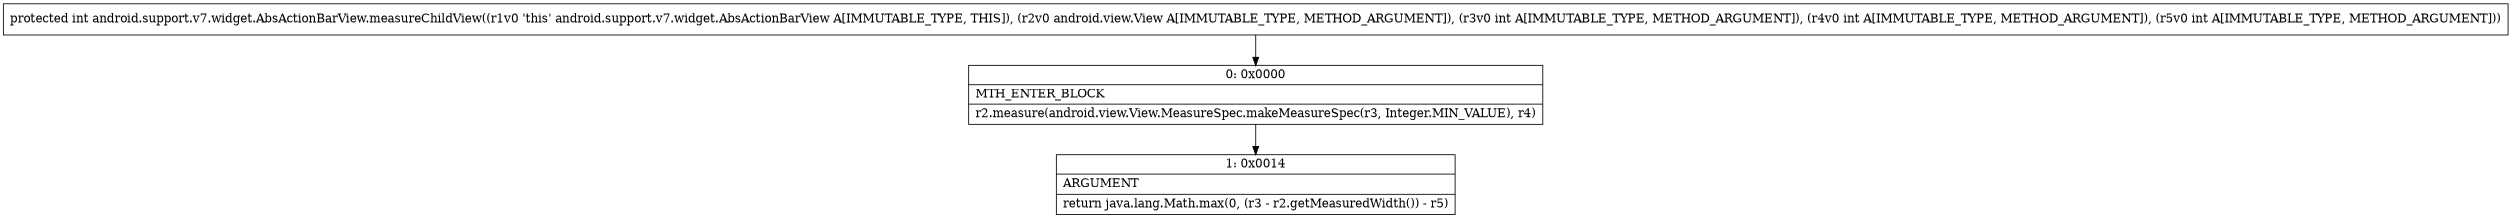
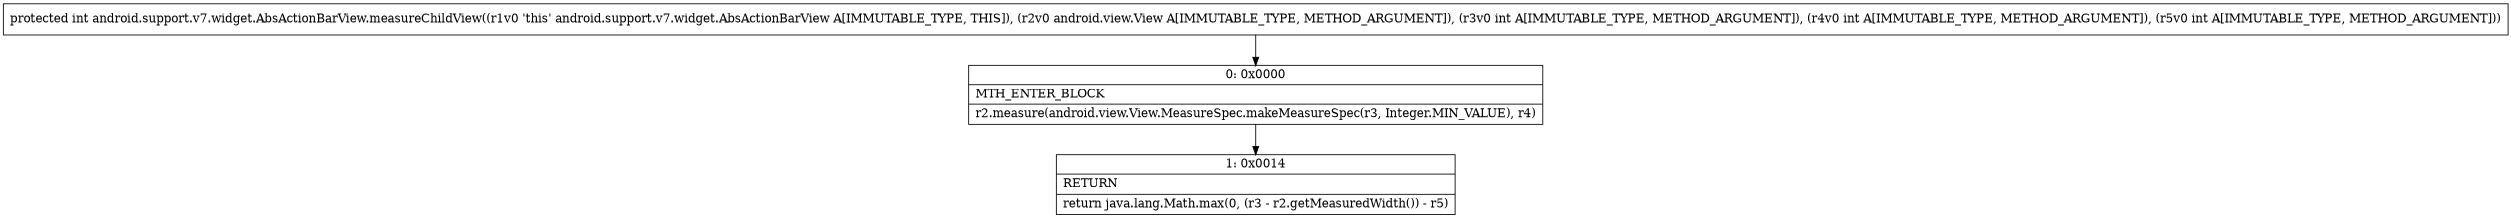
node "1: 0x0014": text "ARGUMENT" -> "RETURN"
